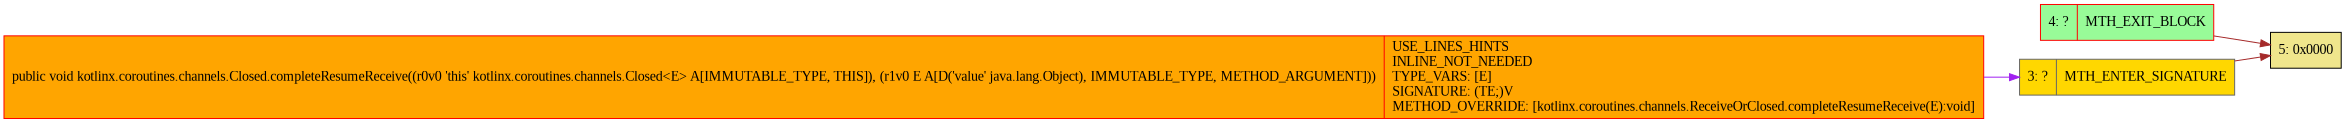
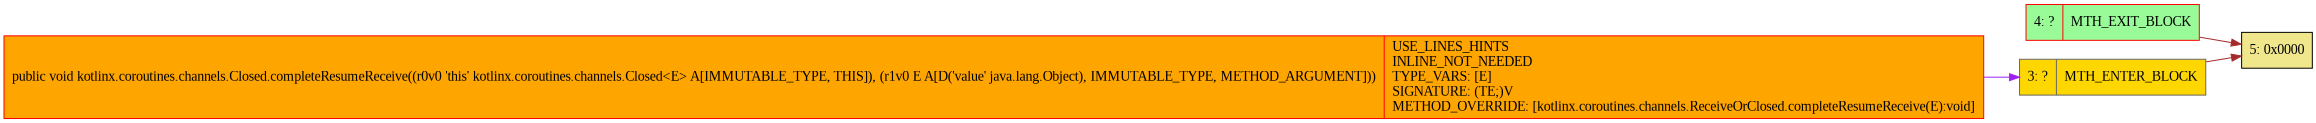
node "3: ?": text "MTH_ENTER_SIGNATURE" -> "MTH_ENTER_BLOCK"
